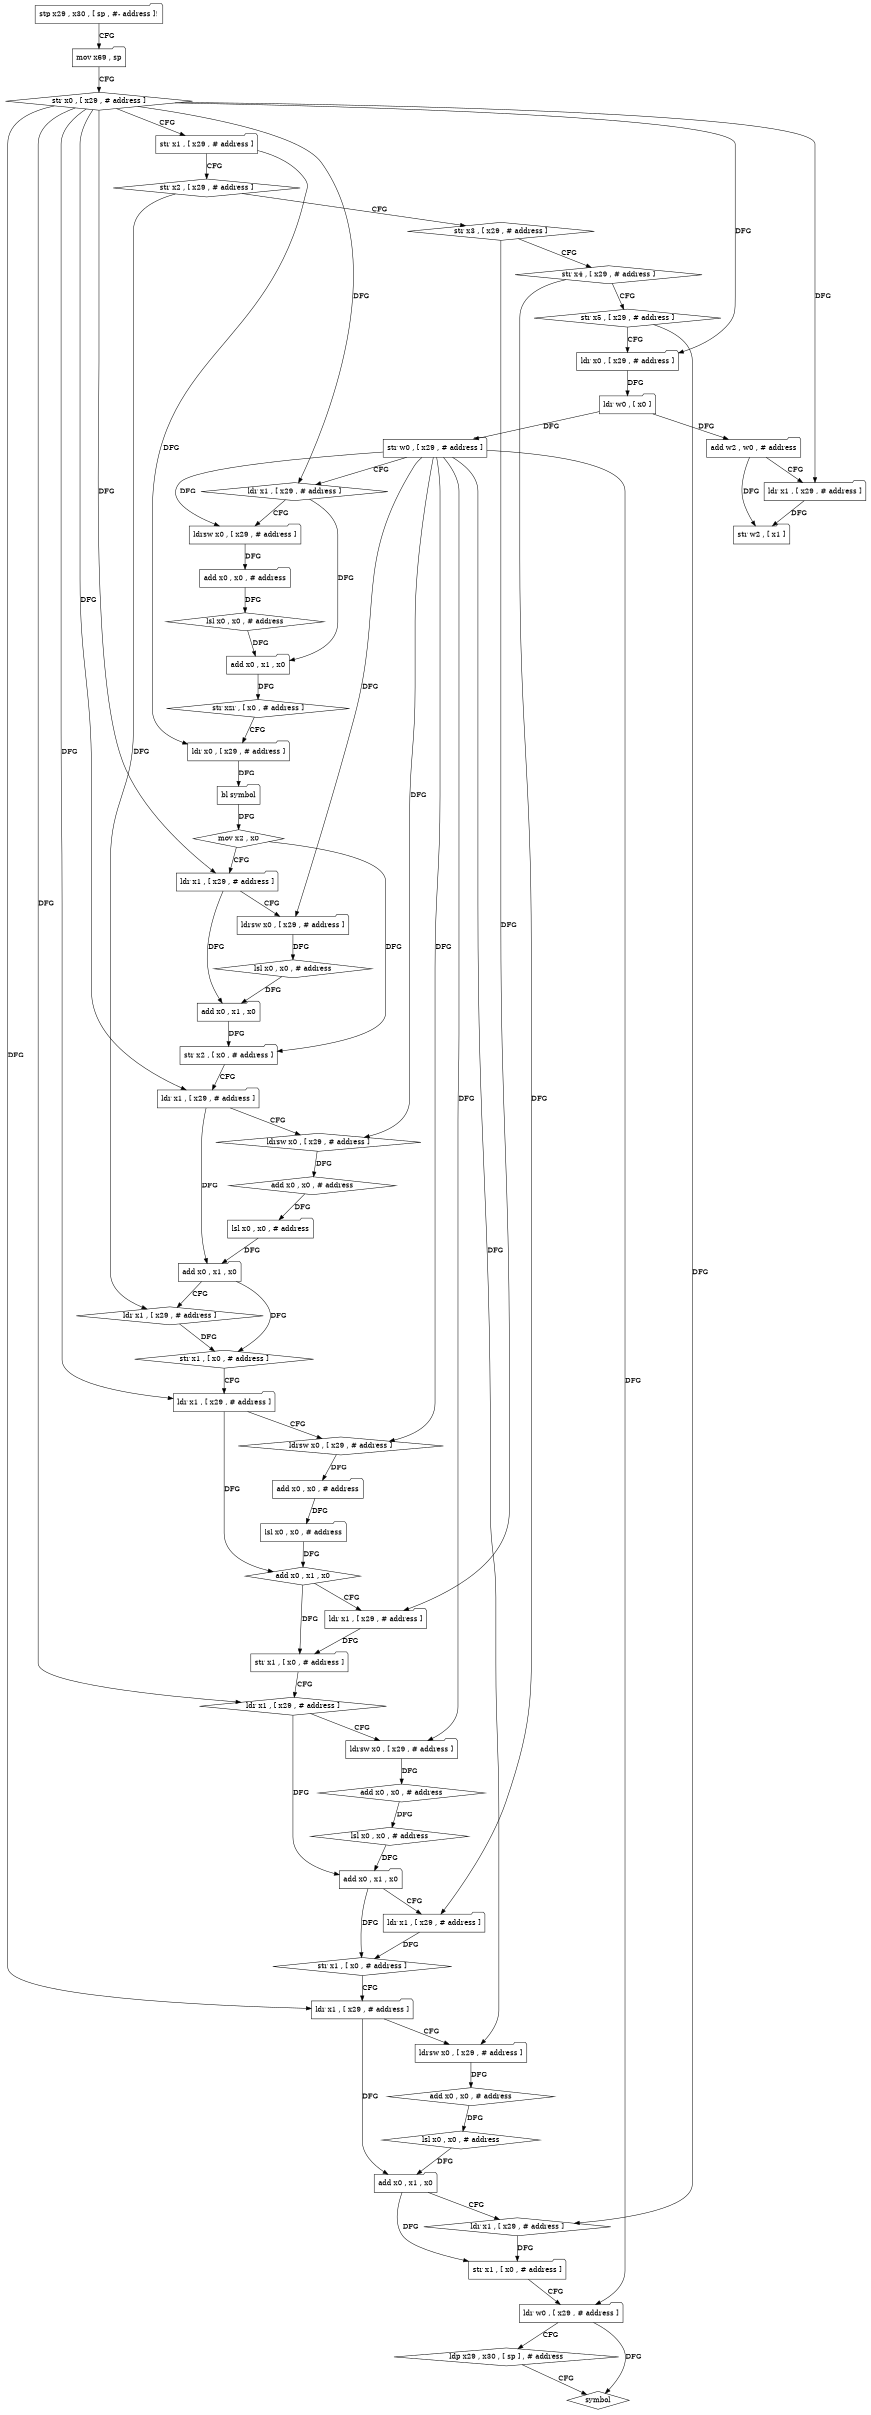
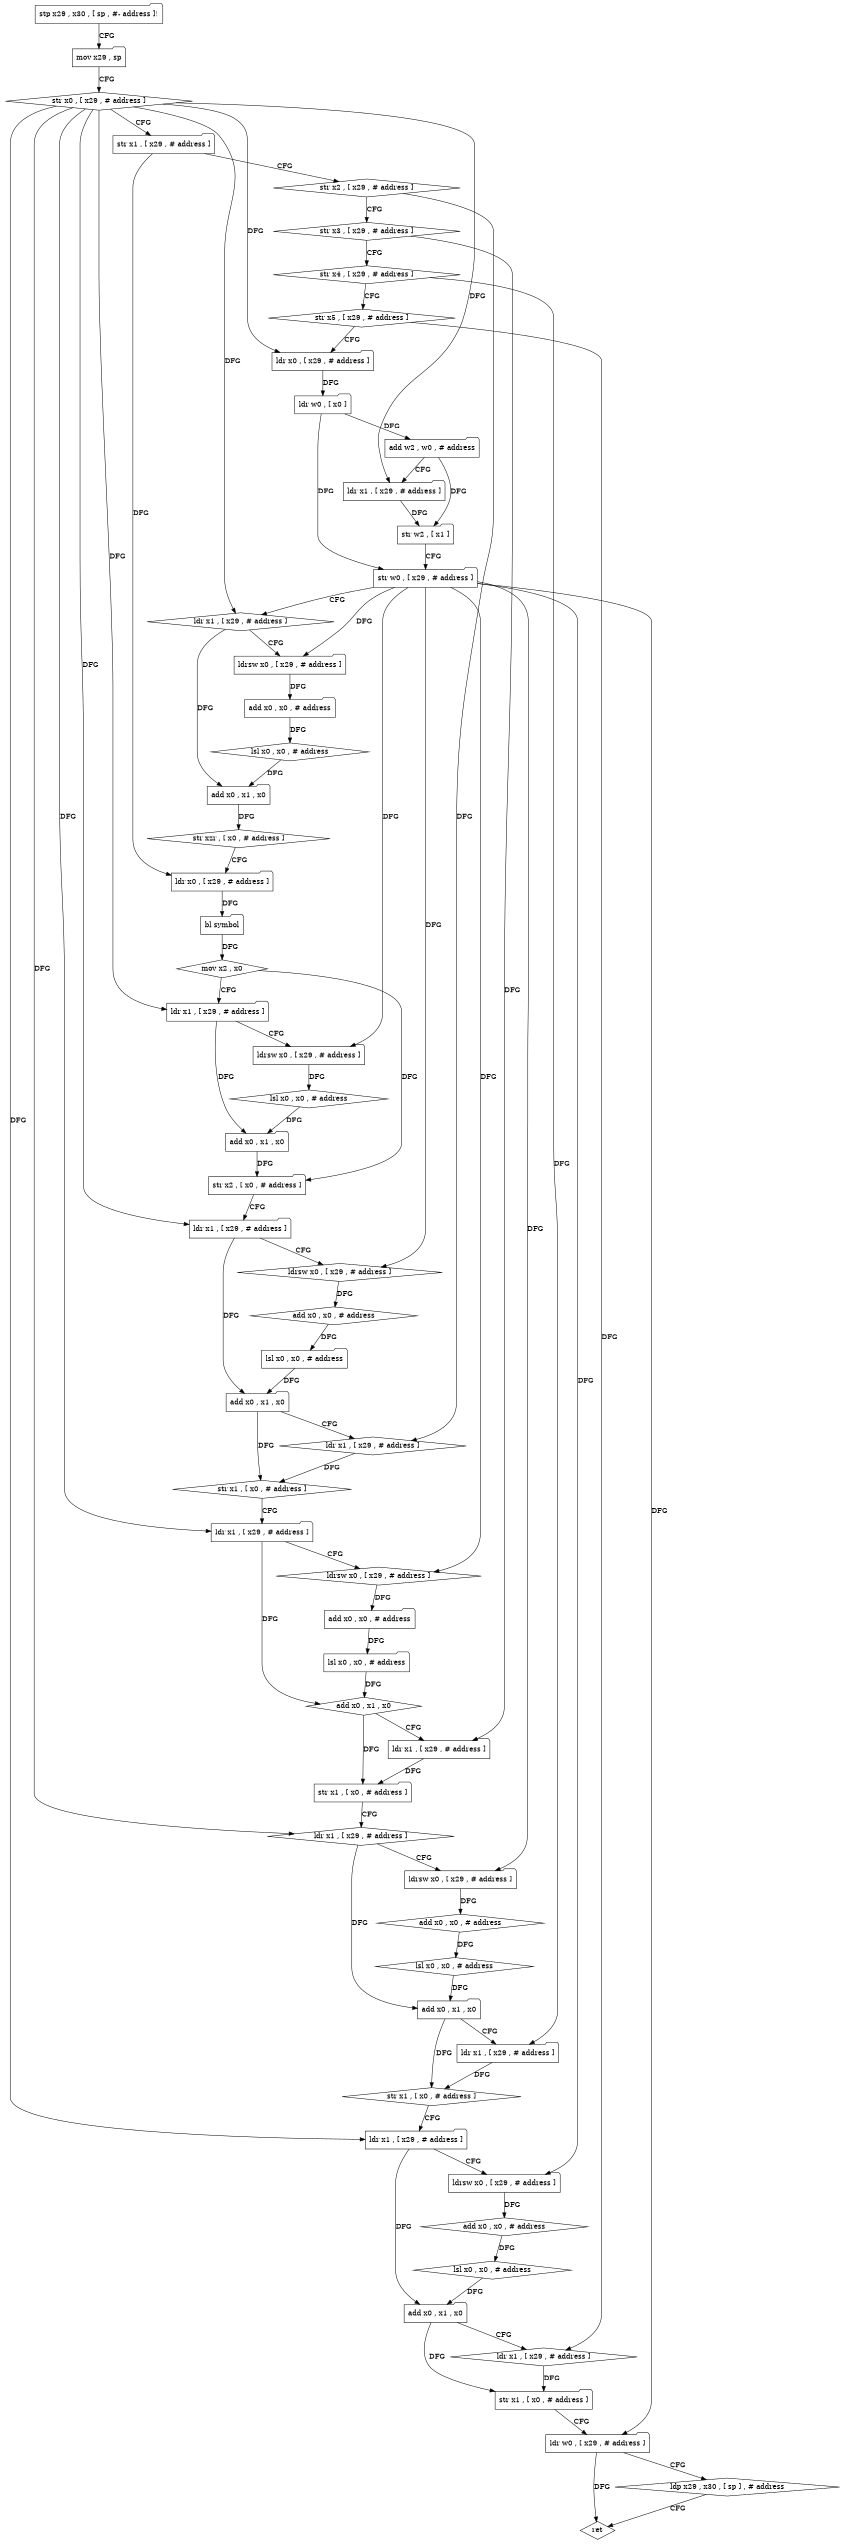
node "mov x69 , sp": label "mov x69 , sp" -> "mov x29 , sp"
edge "str w2 , [ x1 ]" -> "str w0 , [ x29 , # address ]": added, label "CFG"
node "symbol": label "symbol" -> "ret"
